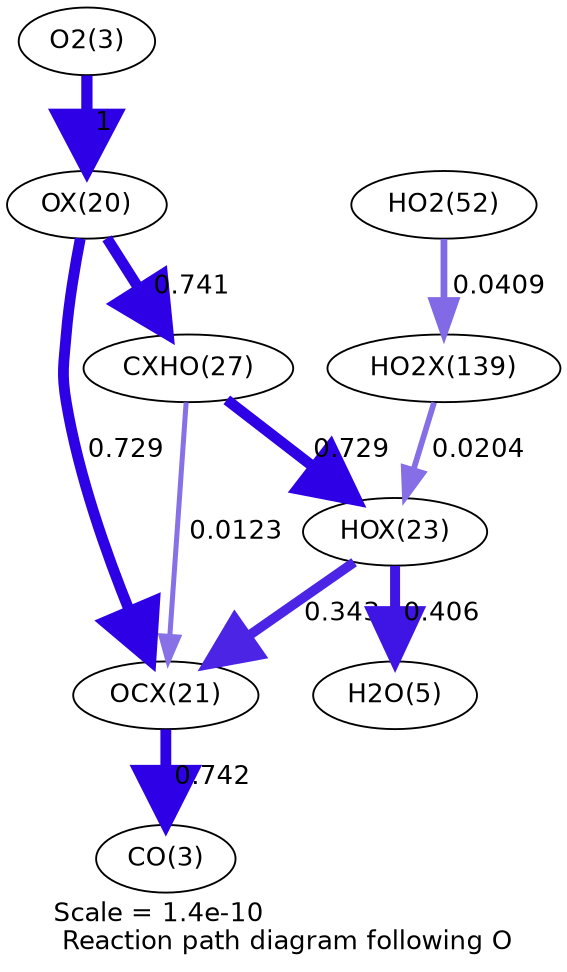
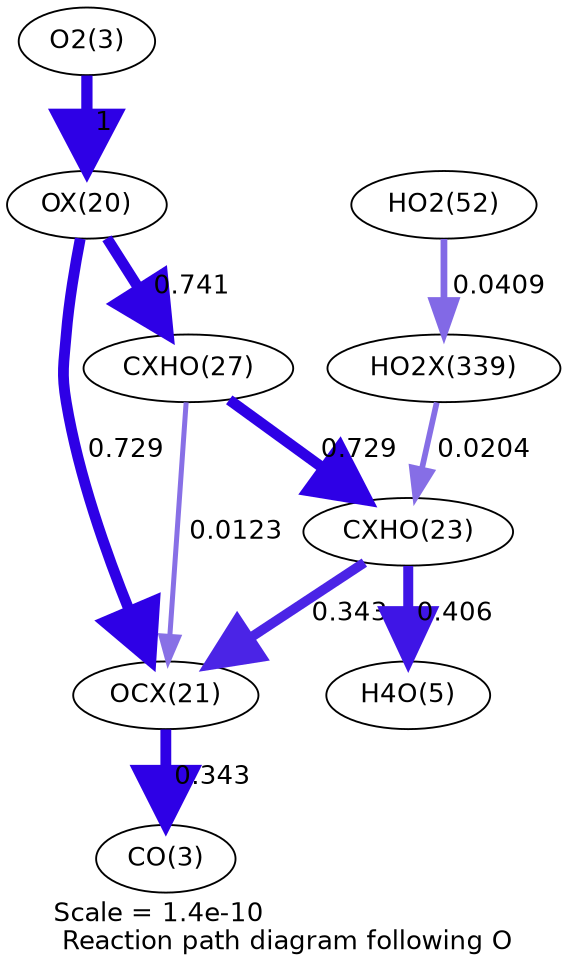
node "HO2X(139)": label "HO2X(139)" -> "HO2X(339)"
node "HOX(23)": label "HOX(23)" -> "CXHO(23)"
node "H2O(5)": label "H2O(5)" -> "H4O(5)"
edge "OCX(21)" -> "CO(3)": label " 0.742" -> " 0.343"
